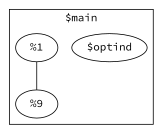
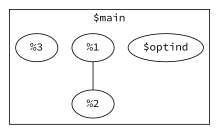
node "%3": added
node "%9": label "%9" -> "%2"
